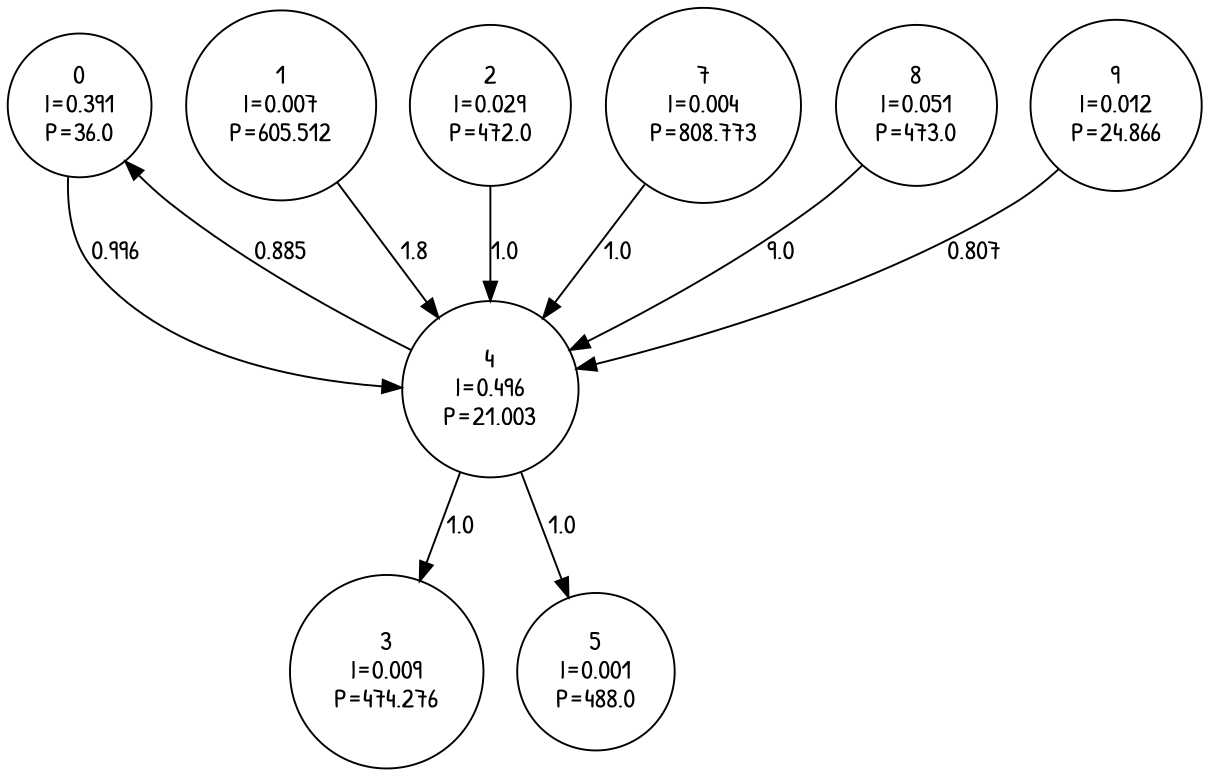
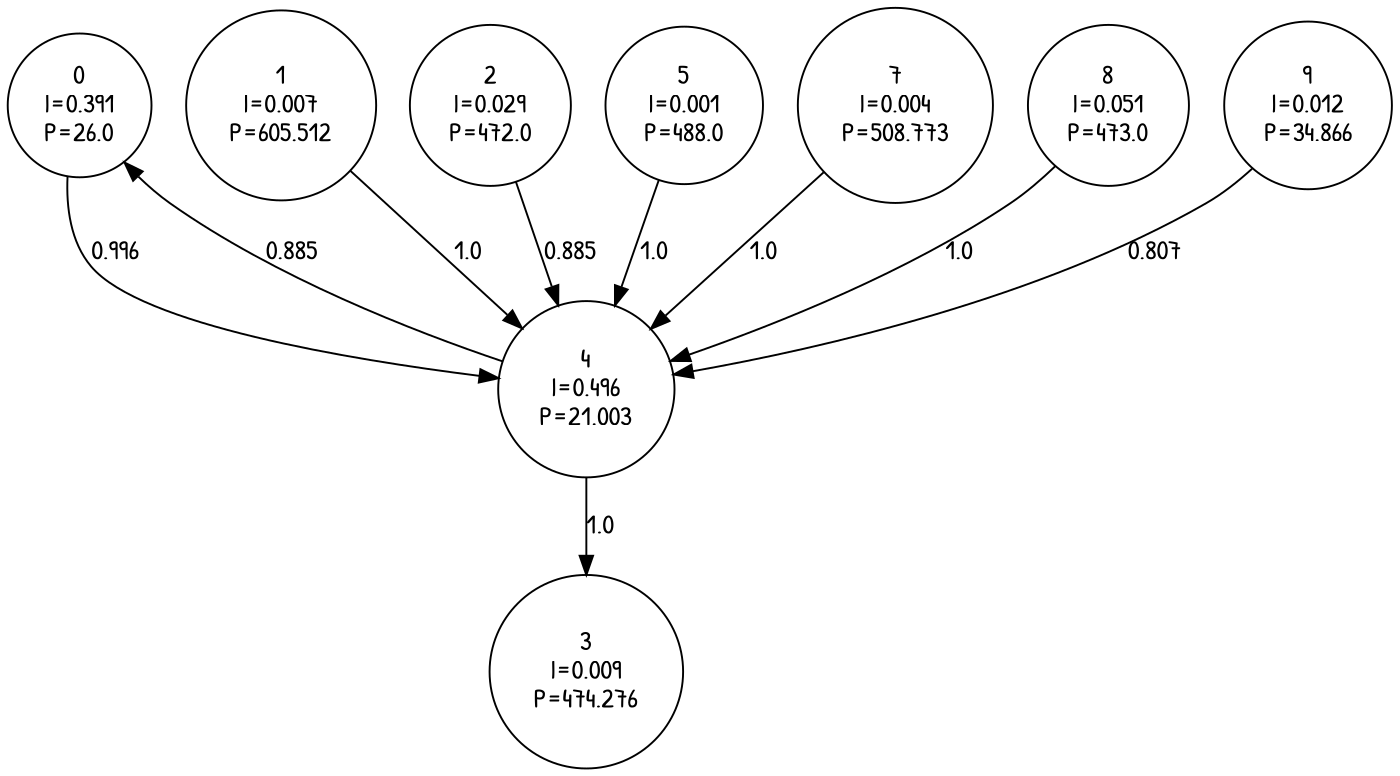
node "0 I=0.391 P=36.0": label "0 I=0.391 P=36.0" -> "0 I=0.391 P=26.0"
node "7 I=0.004 P=808.773": label "7 I=0.004 P=808.773" -> "7 I=0.004 P=508.773"
node "9 I=0.012 P=24.866": label "9 I=0.012 P=24.866" -> "9 I=0.012 P=34.866"
edge "1 I=0.007 P=605.512" -> "4 I=0.496 P=21.003": label "1.8" -> "1.0"
edge "2 I=0.029 P=472.0" -> "4 I=0.496 P=21.003": label "1.0" -> "0.885"
edge "8 I=0.051 P=473.0" -> "4 I=0.496 P=21.003": label "9.0" -> "1.0"
edge "4 I=0.496 P=21.003" -> "5 I=0.001 P=488.0": reversed
